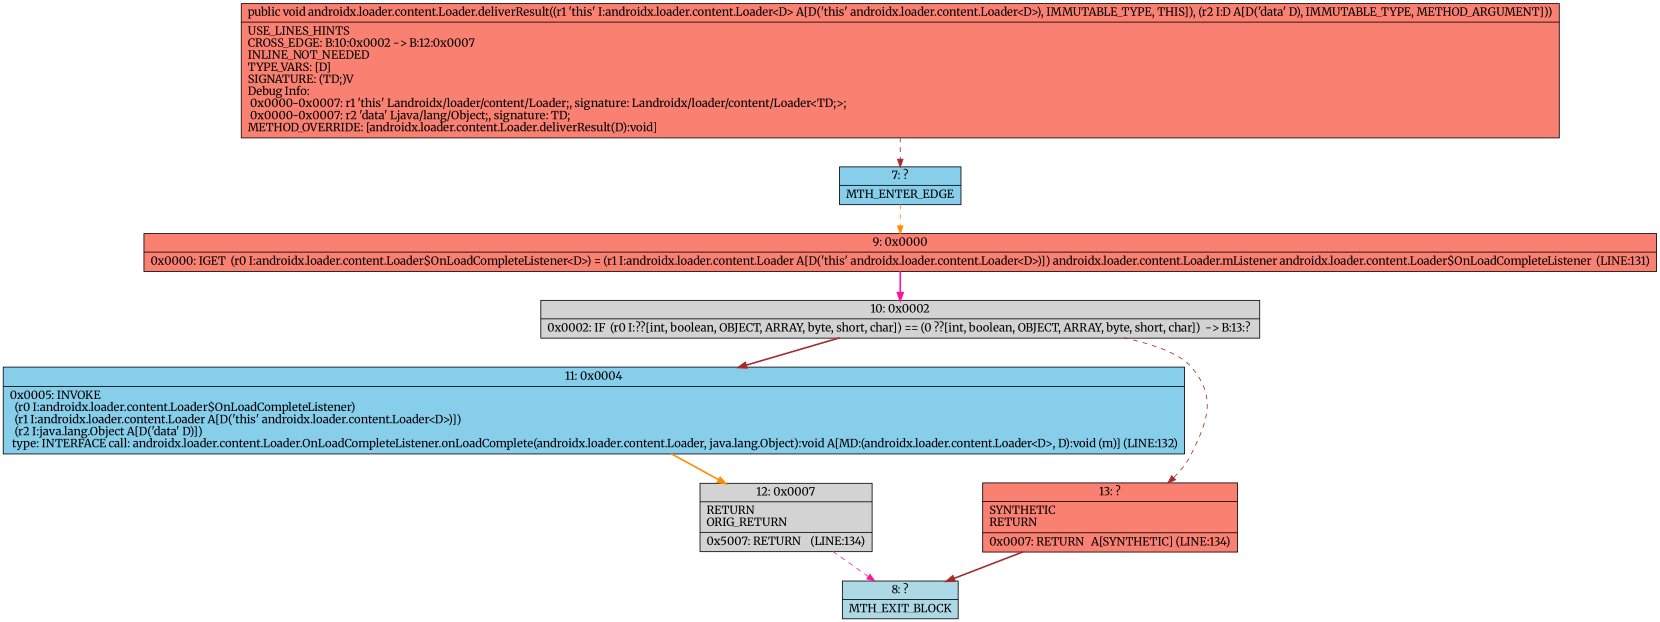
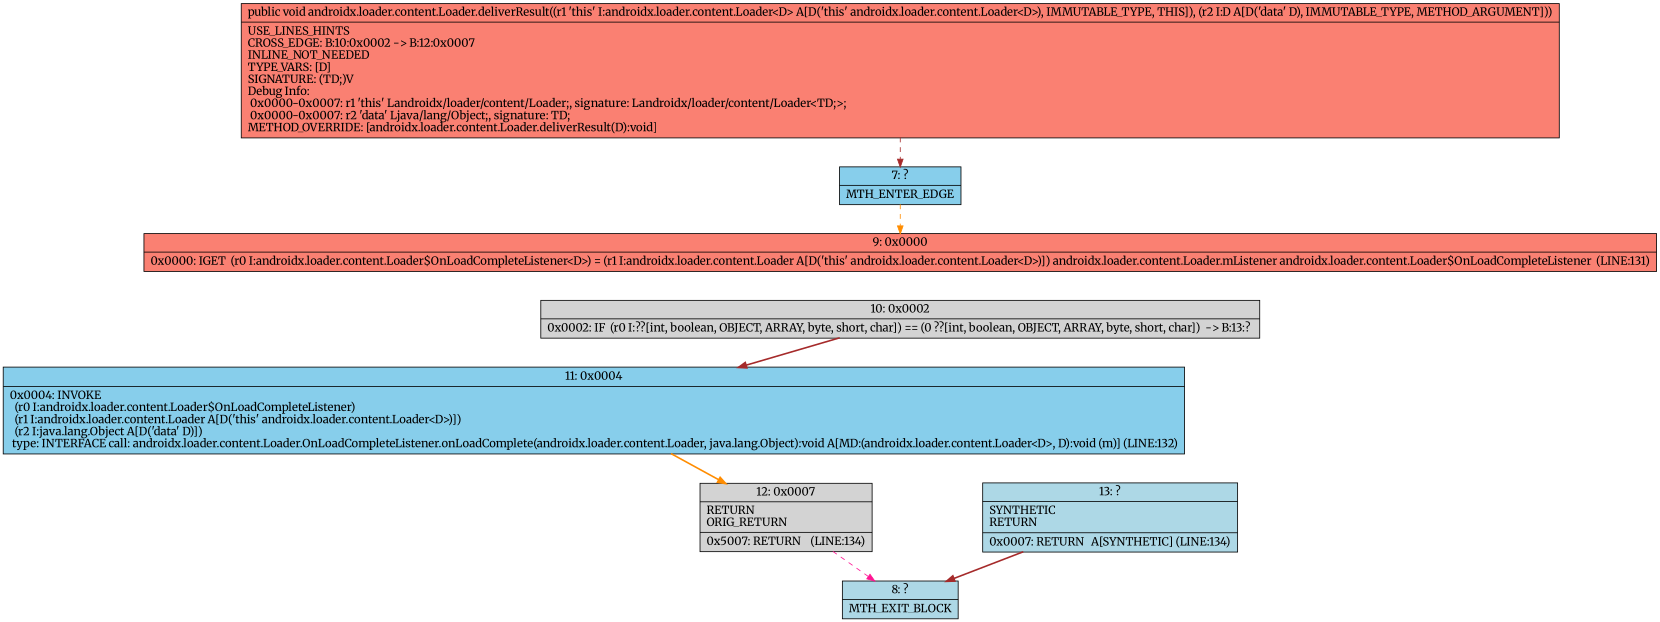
edge "9: 0x0000" -> "10: 0x0002": removed
edge "10: 0x0002" -> "13: ?": removed
node "11: 0x0004": text "0x0005: INVOKE" -> "0x0004: INVOKE"
node "13: ?": fillcolor salmon -> lightblue
